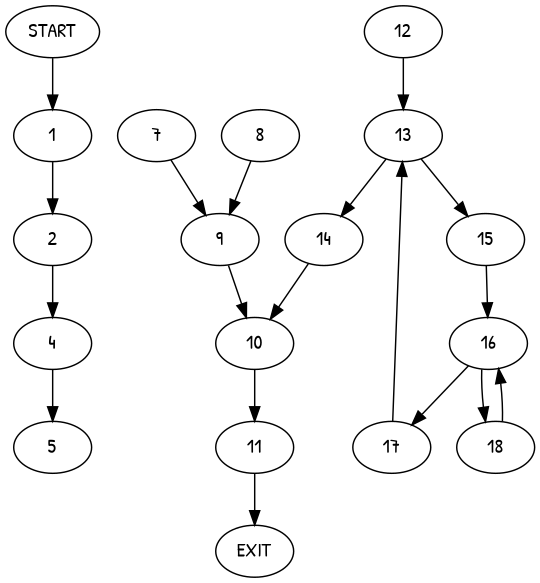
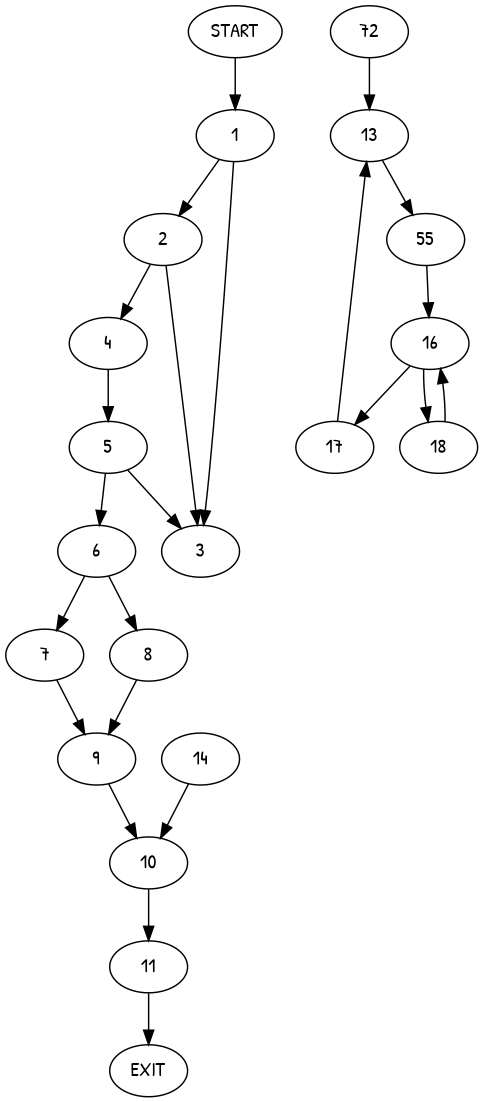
node "12": label "12" -> "72"
edge "13" -> "14": removed
node "15": label "15" -> "55"
node "6": added
node "3": added
